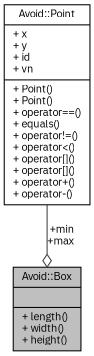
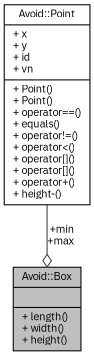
node "Avoid::Point": text "+ operator-()" -> "+ height-()"
